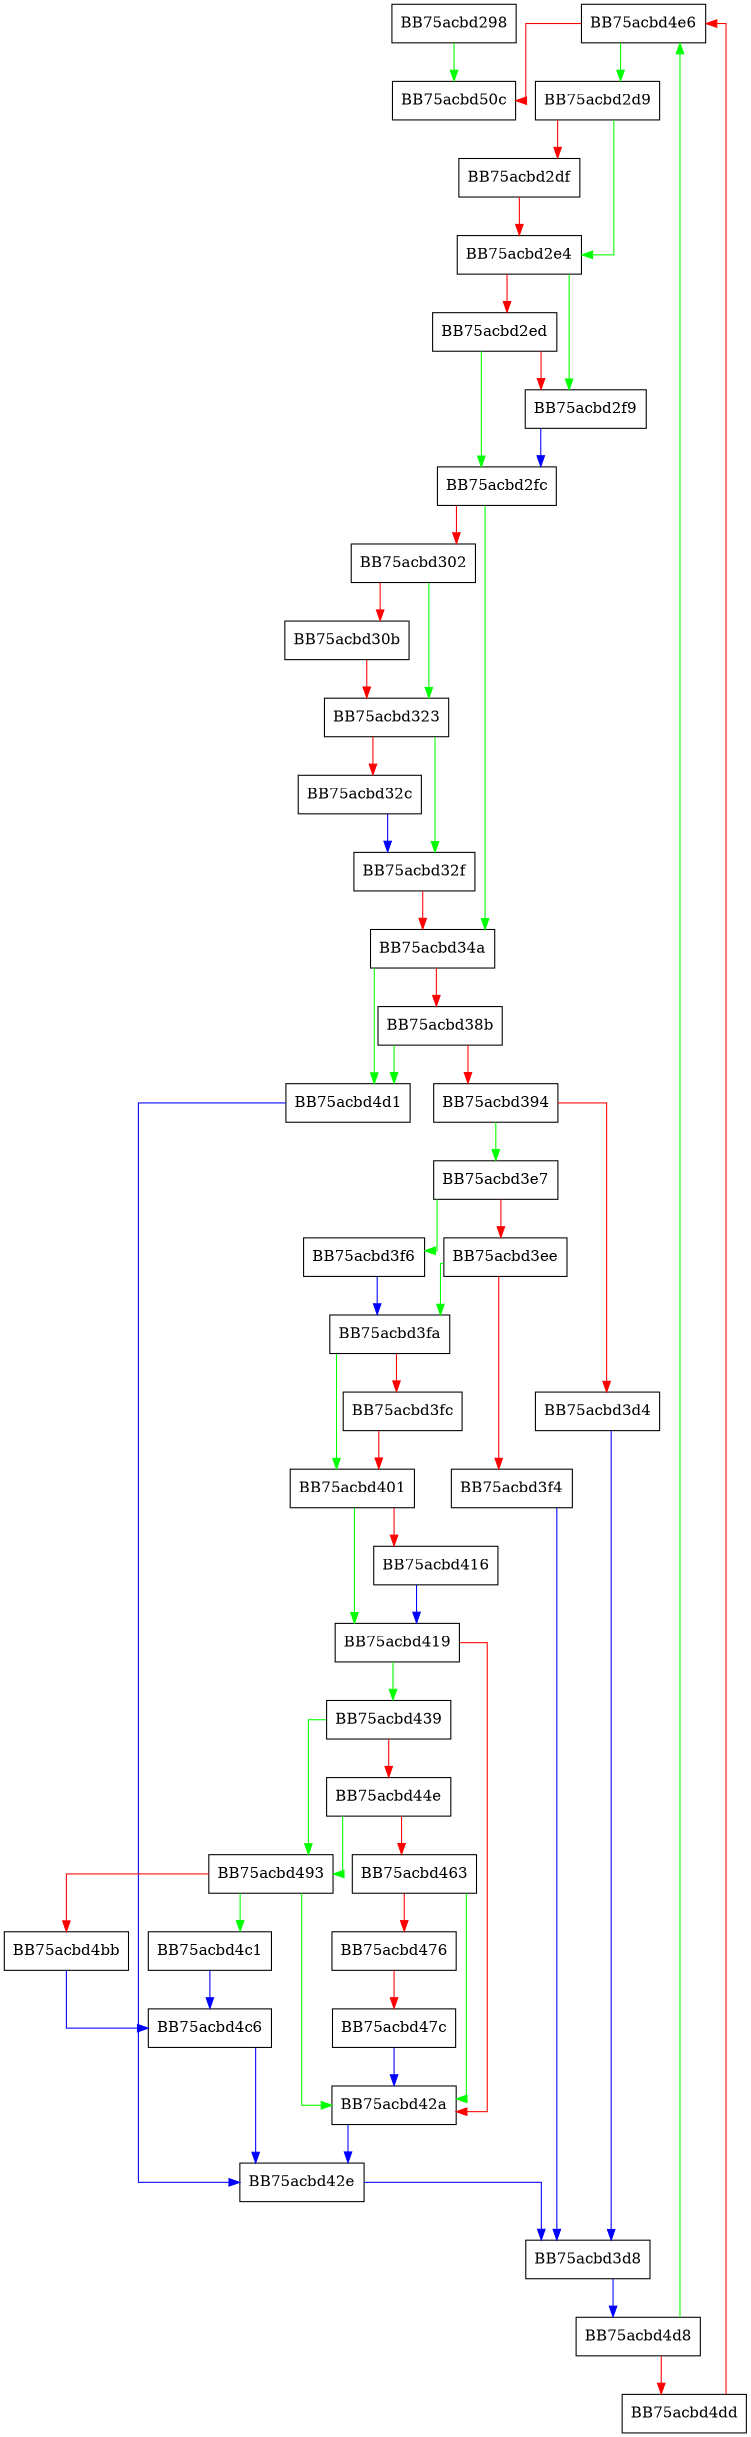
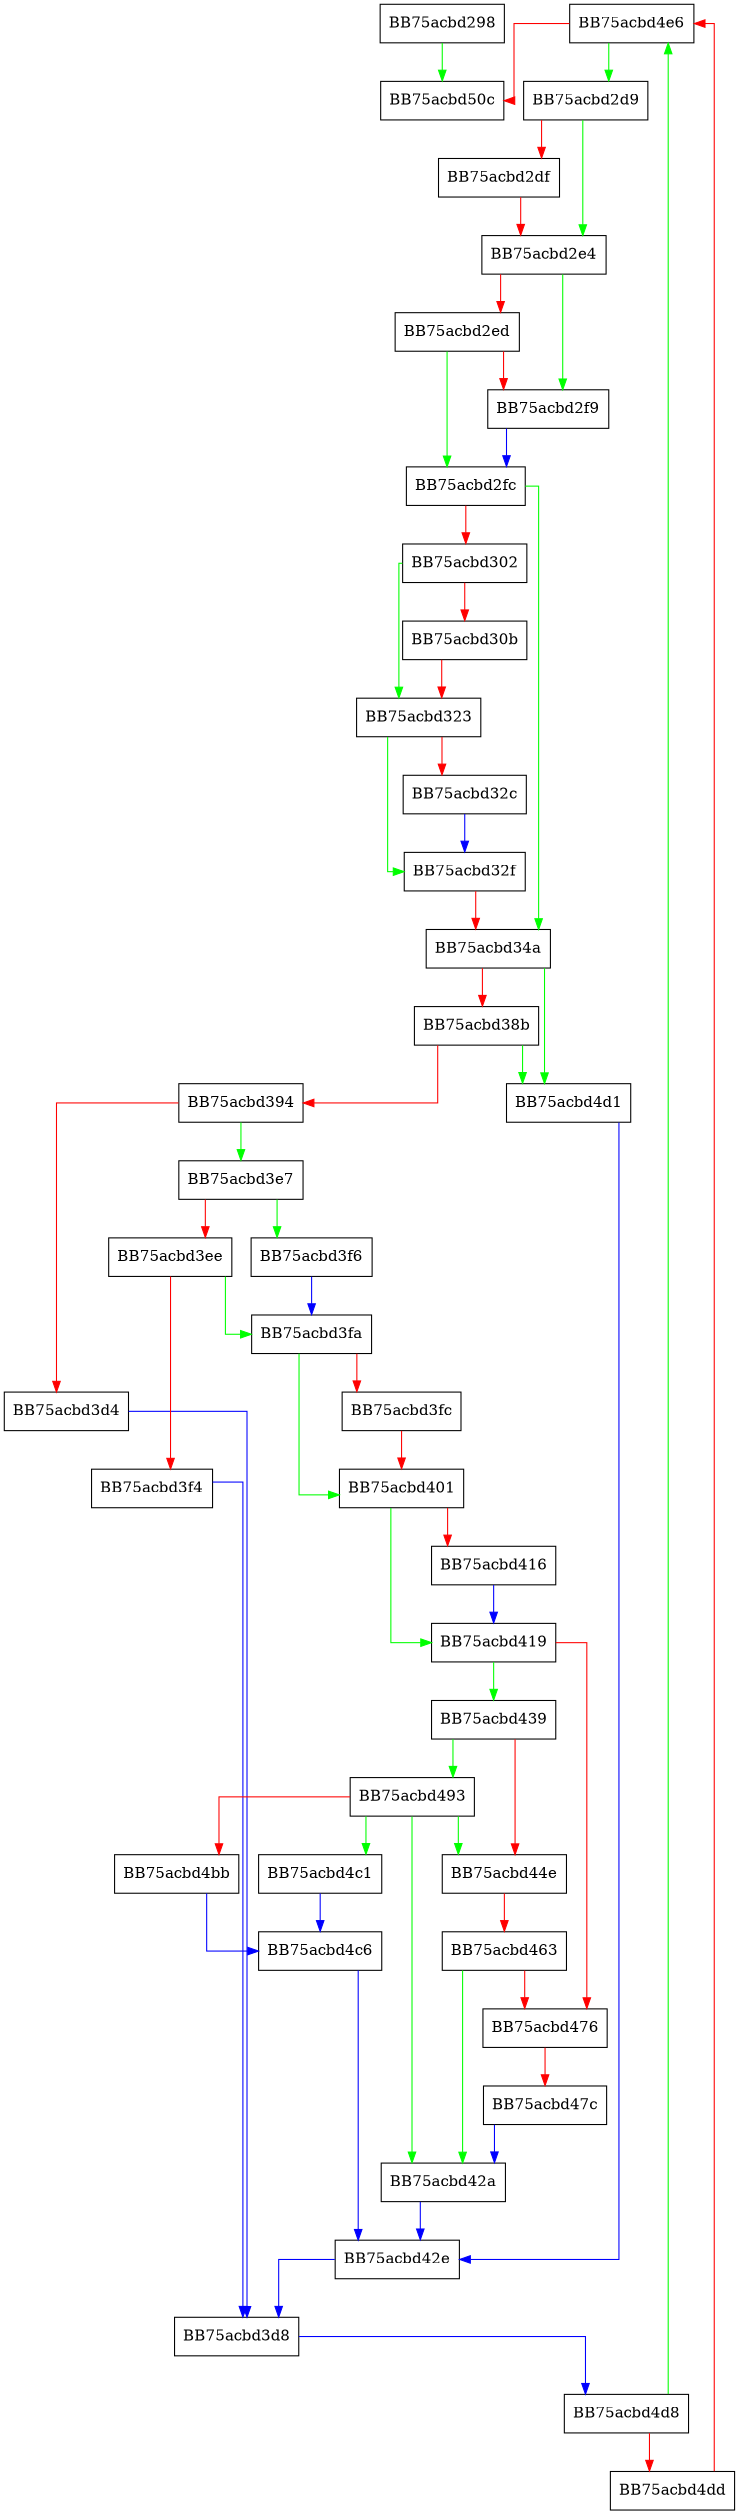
edge "BB75acbd44e" -> "BB75acbd493": reversed
edge "BB75acbd419" -> "BB75acbd42a": now "BB75acbd419" -> "BB75acbd476"
